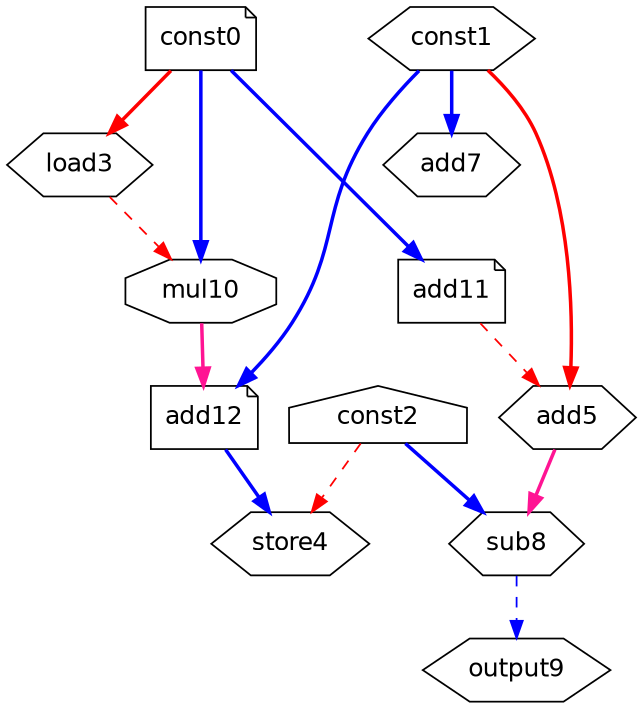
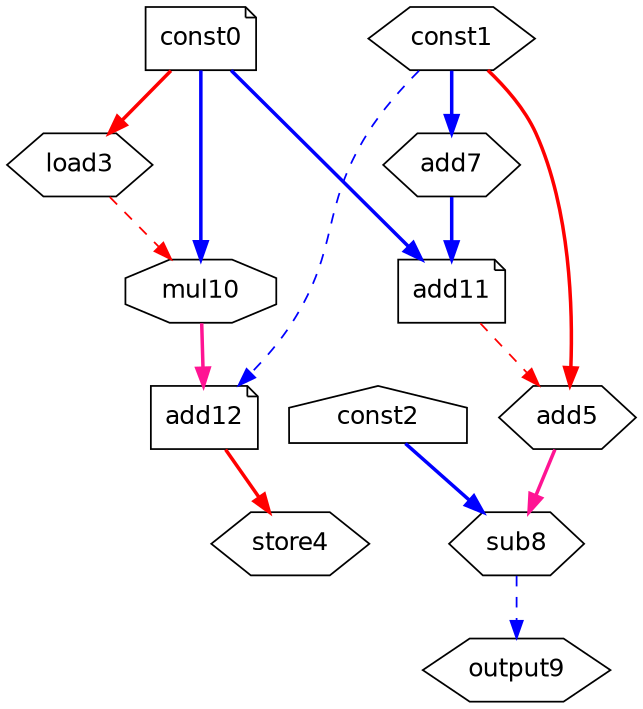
edge "add7" -> "add11": added
edge "const1" -> "add12": style bold -> dashed
edge "const2" -> "store4": removed
edge "add12" -> "store4": color blue -> red
